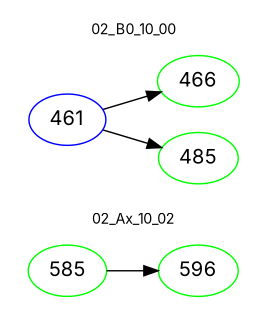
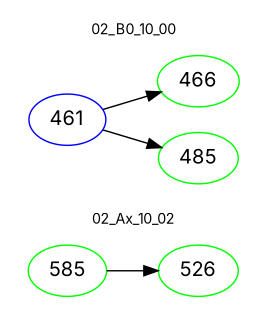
node "596": label "596" -> "526"
